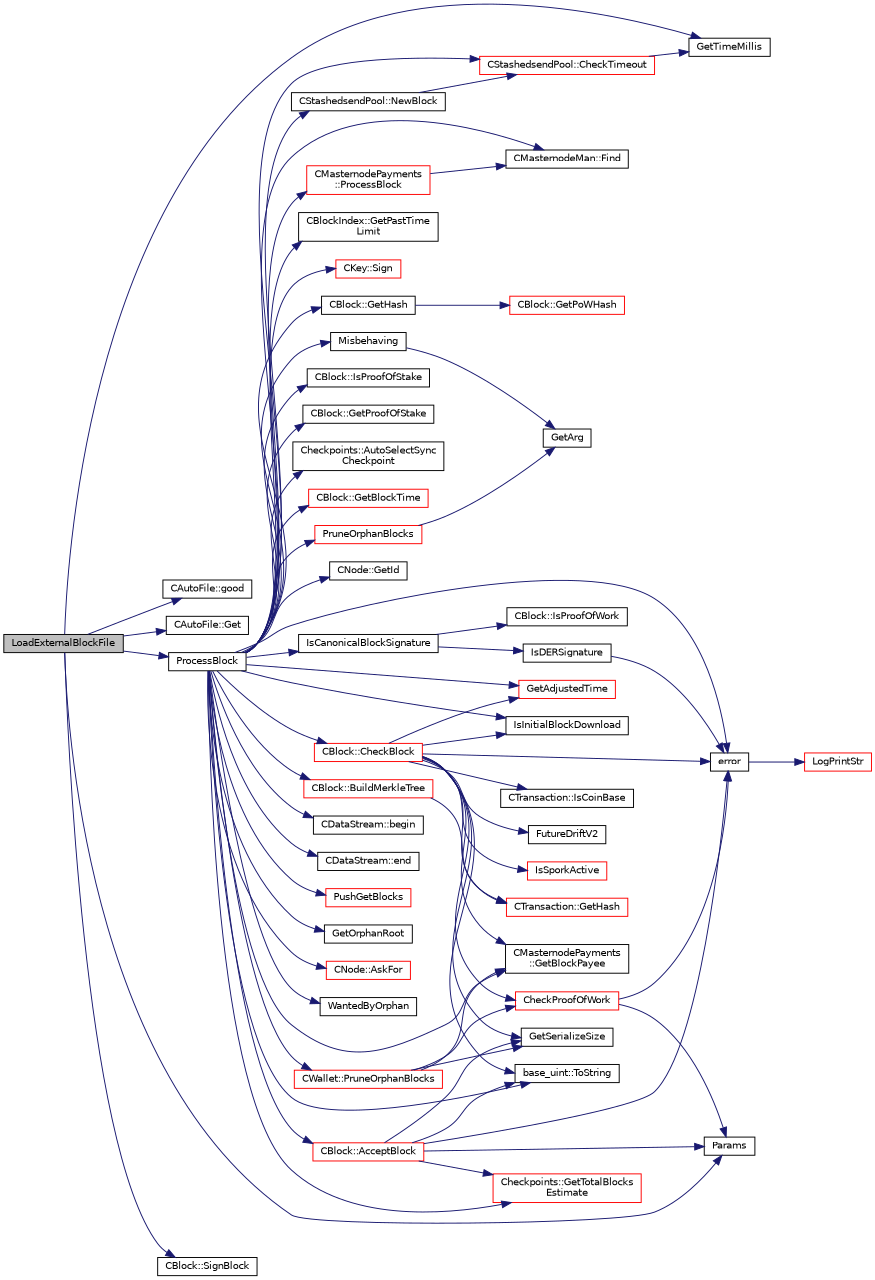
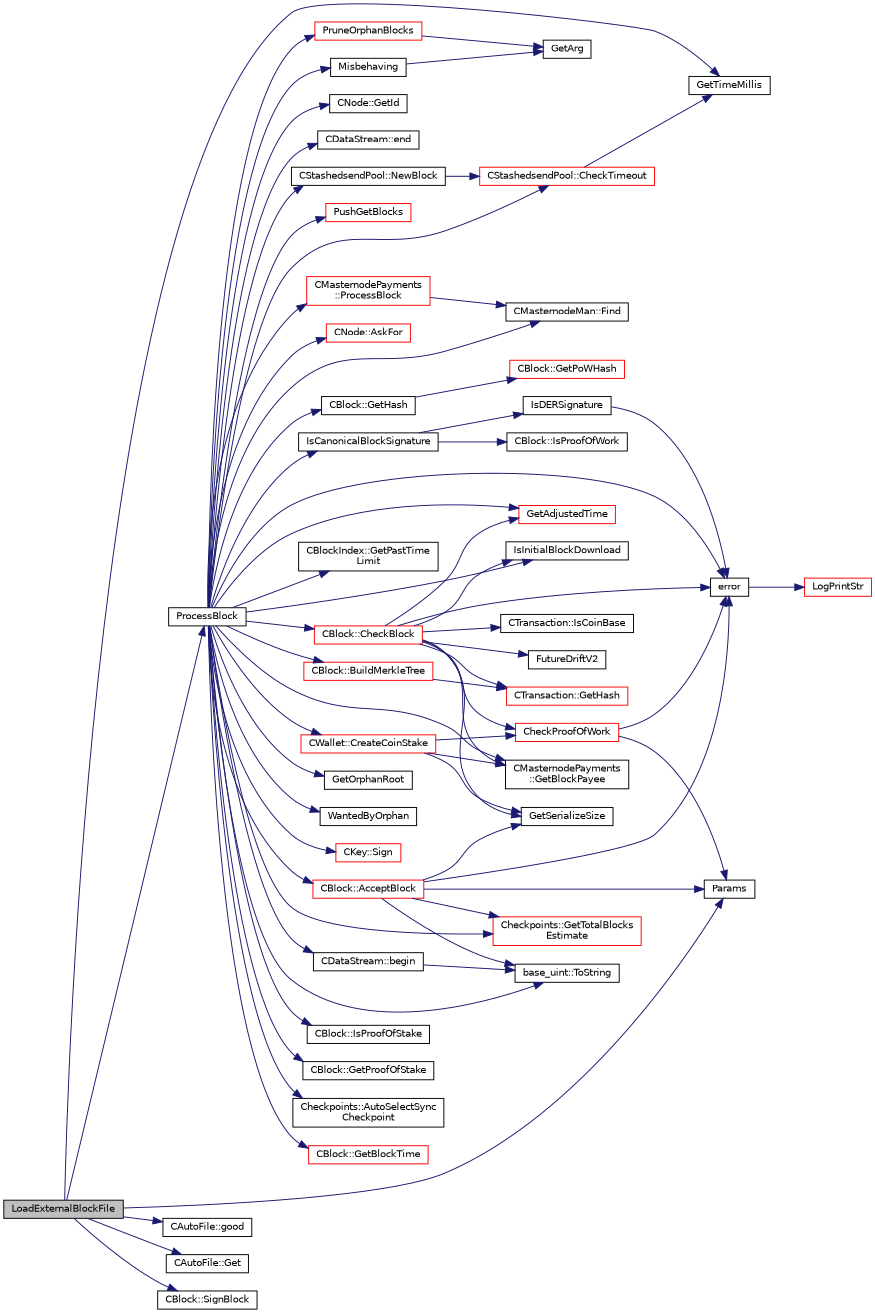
node "IsSporkActive": removed
edge "CBlock::CheckBlock" -> "base_uint::ToString": now "CDataStream::begin" -> "base_uint::ToString"
node "CWallet::PruneOrphanBlocks": label "CWallet::PruneOrphanBlocks" -> "CWallet::CreateCoinStake"
